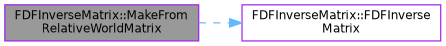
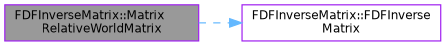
node "FDFInverseMatrix::MakeFrom RelativeWorldMatrix": label "FDFInverseMatrix::MakeFrom RelativeWorldMatrix" -> "FDFInverseMatrix::Matrix RelativeWorldMatrix"
